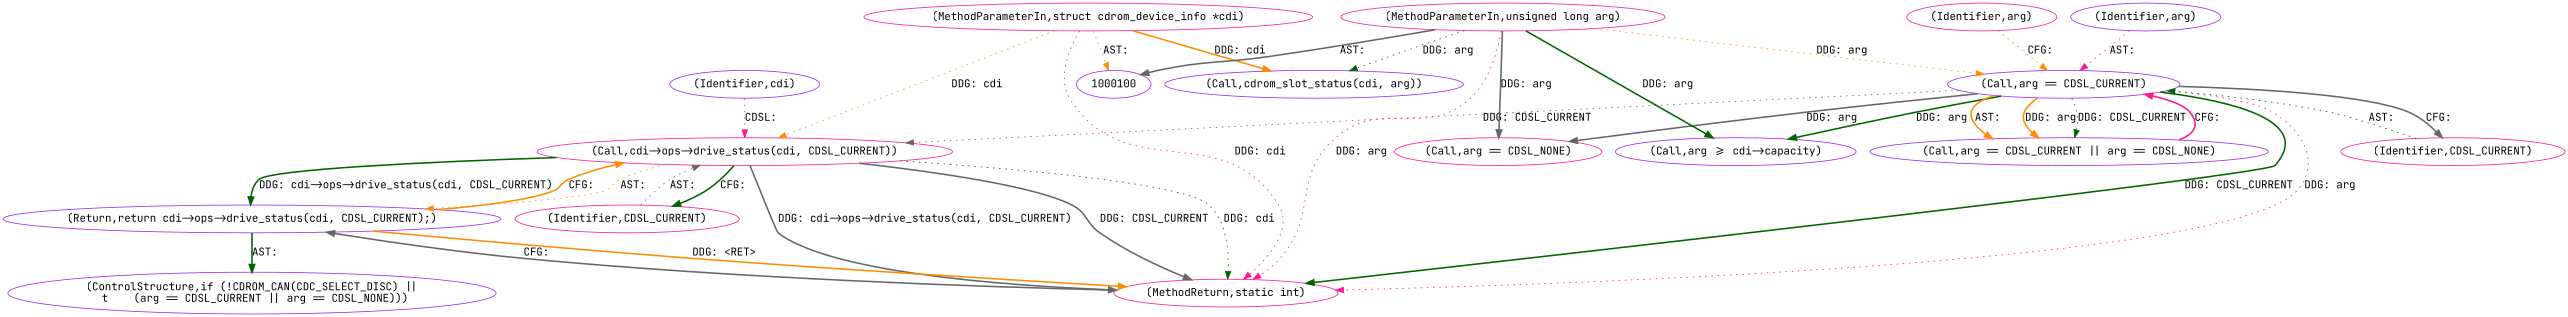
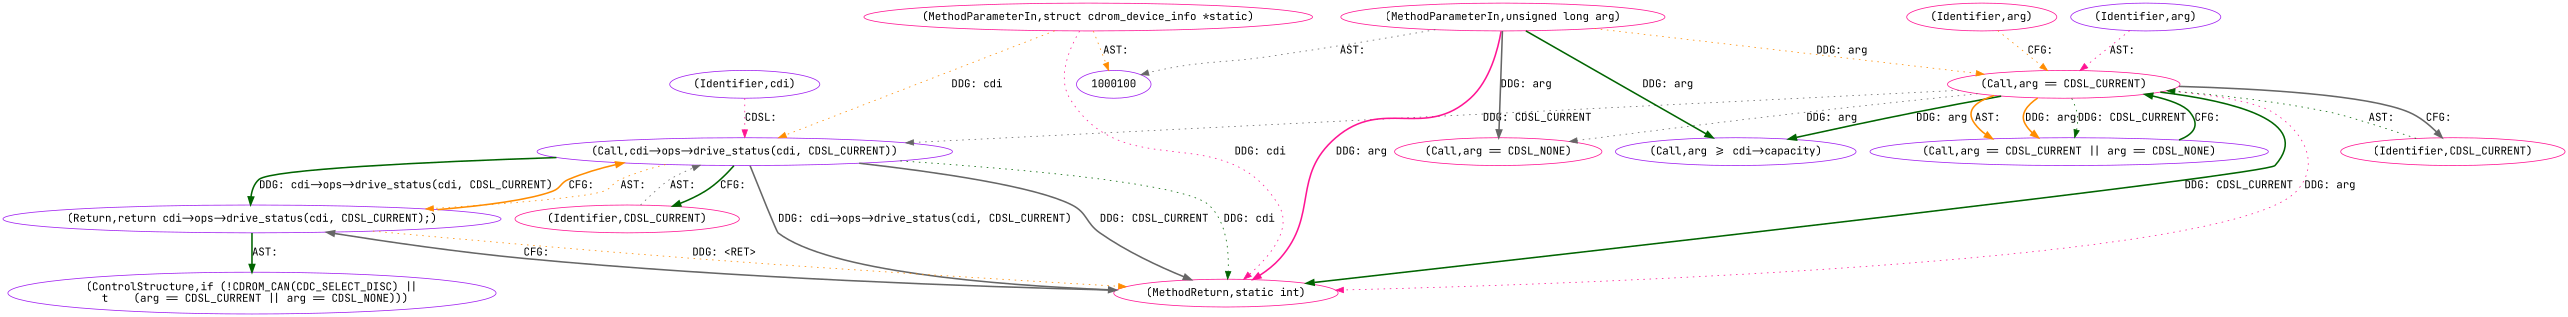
node "(MethodParameterIn,struct cdrom_device_info *cdi)": label "(MethodParameterIn,struct cdrom_device_info *cdi)" -> "(MethodParameterIn,struct cdrom_device_info *static)"
edge "(MethodParameterIn,unsigned long arg)" -> "1000100": style bold -> dotted
node "(Call,cdrom_slot_status(cdi, arg))": removed
node "(Call,arg == CDSL_CURRENT)": color purple -> deeppink
edge "(Call,arg == CDSL_CURRENT || arg == CDSL_NONE)" -> "(Call,arg == CDSL_CURRENT)": color deeppink -> darkgreen
edge "(Call,arg == CDSL_CURRENT)" -> "(Call,arg == CDSL_NONE)": style bold -> dotted
edge "(MethodParameterIn,unsigned long arg)" -> "(MethodReturn,static int)": style dotted -> bold
node "(Call,cdi->ops->drive_status(cdi, CDSL_CURRENT))": color deeppink -> purple
edge "(Return,return cdi->ops->drive_status(cdi, CDSL_CURRENT);)" -> "(MethodReturn,static int)": style bold -> dotted
